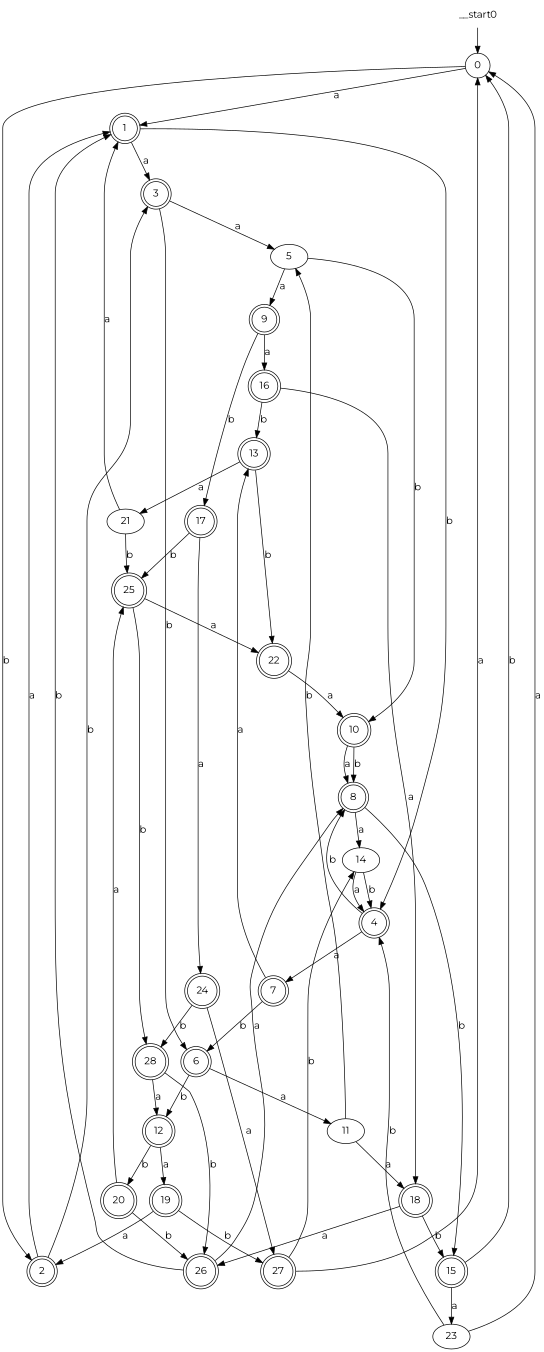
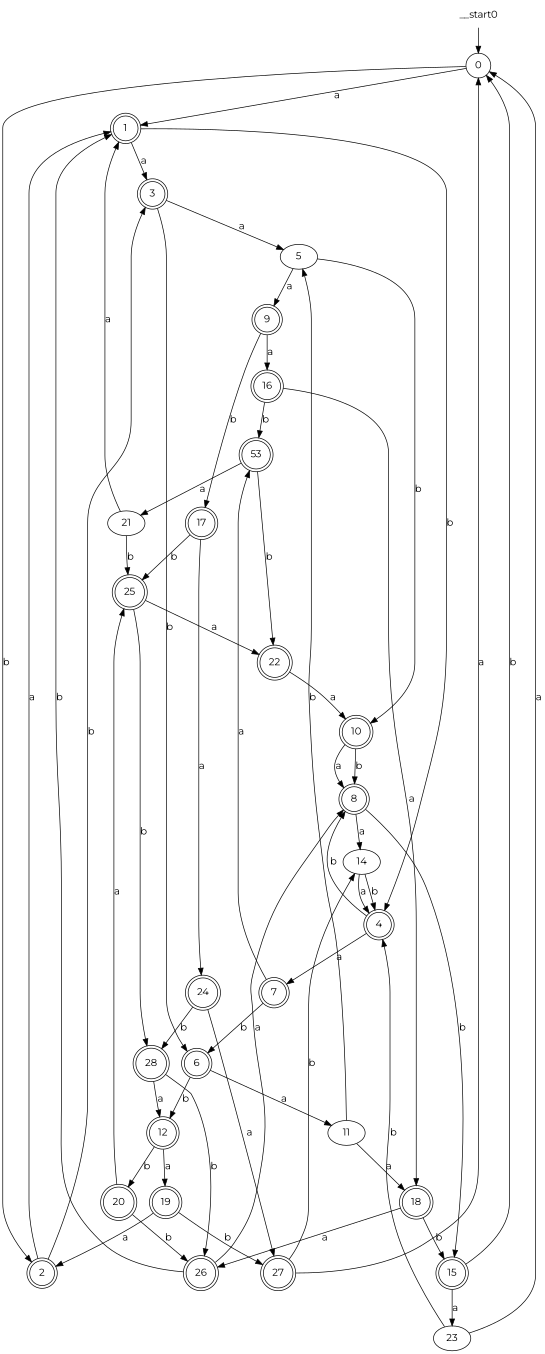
node "13": label "13" -> "53"
